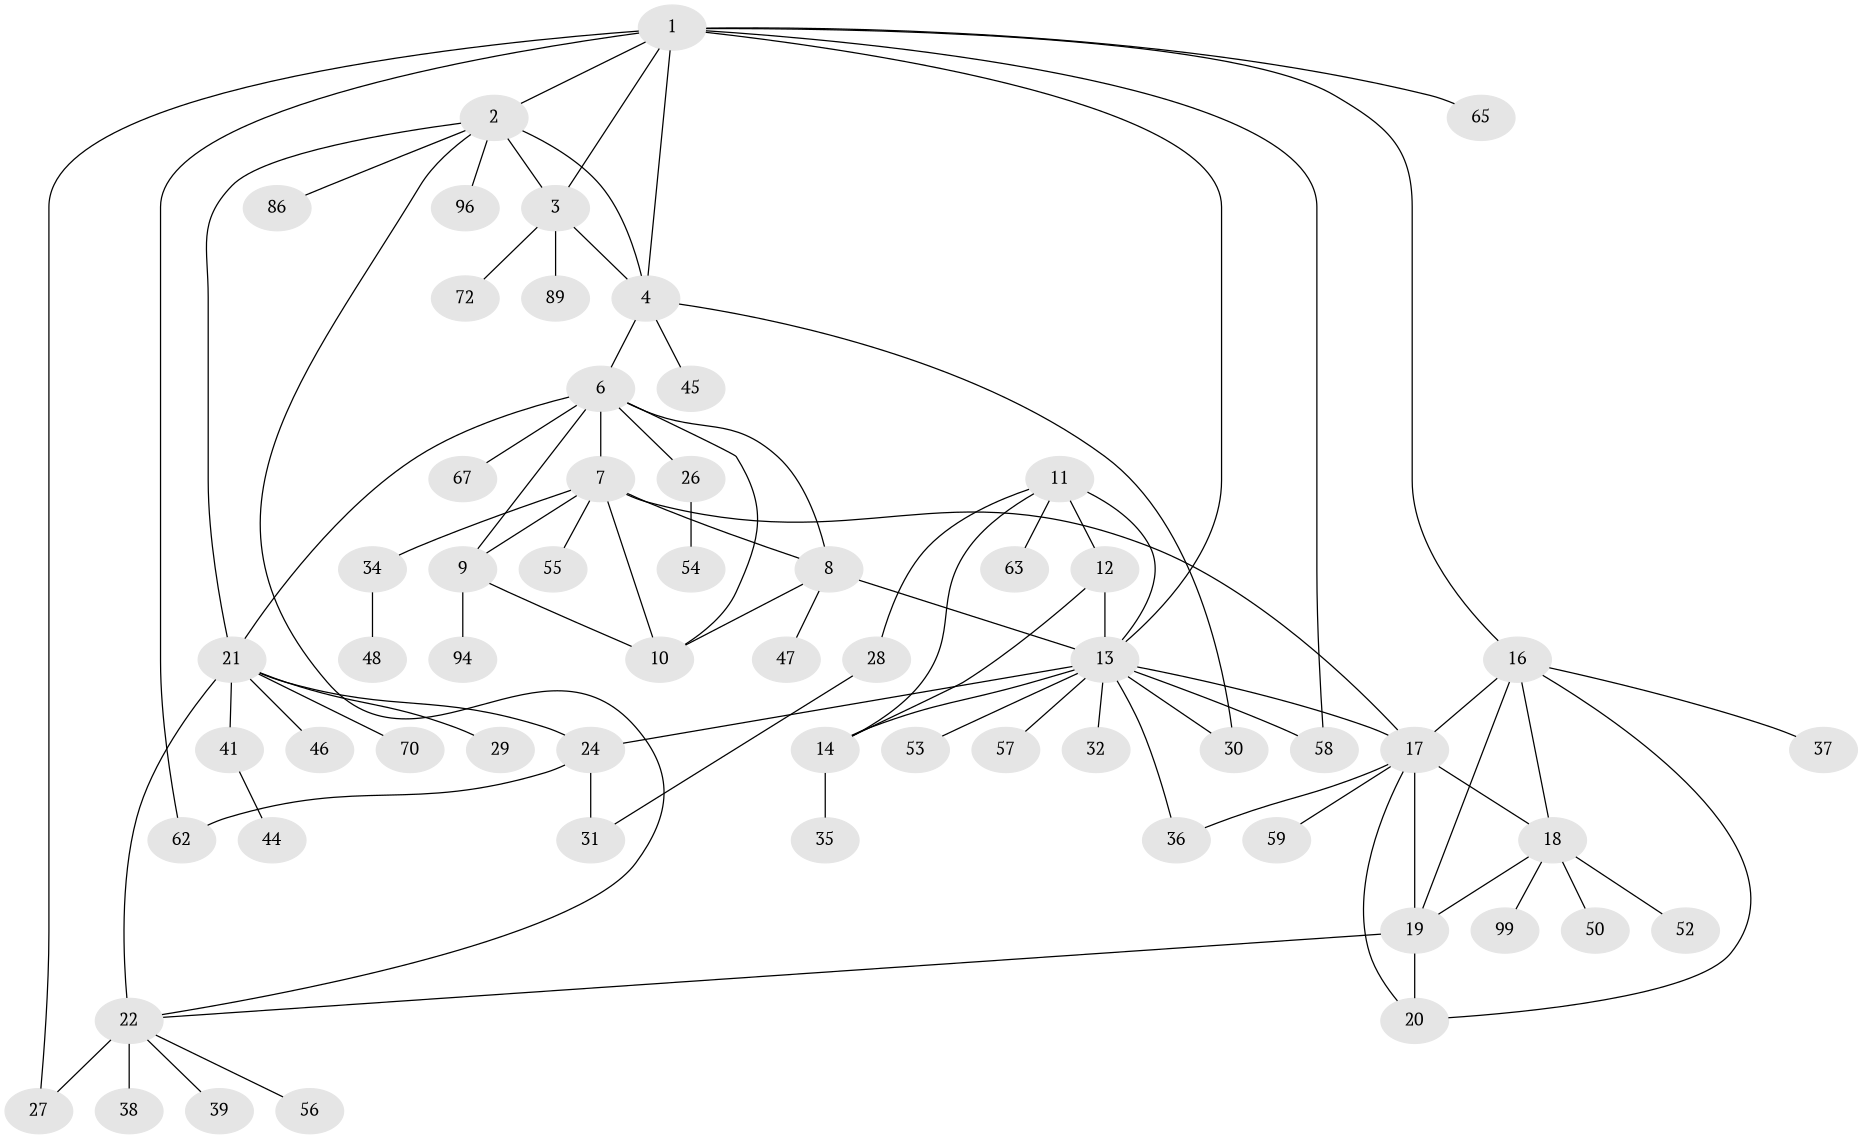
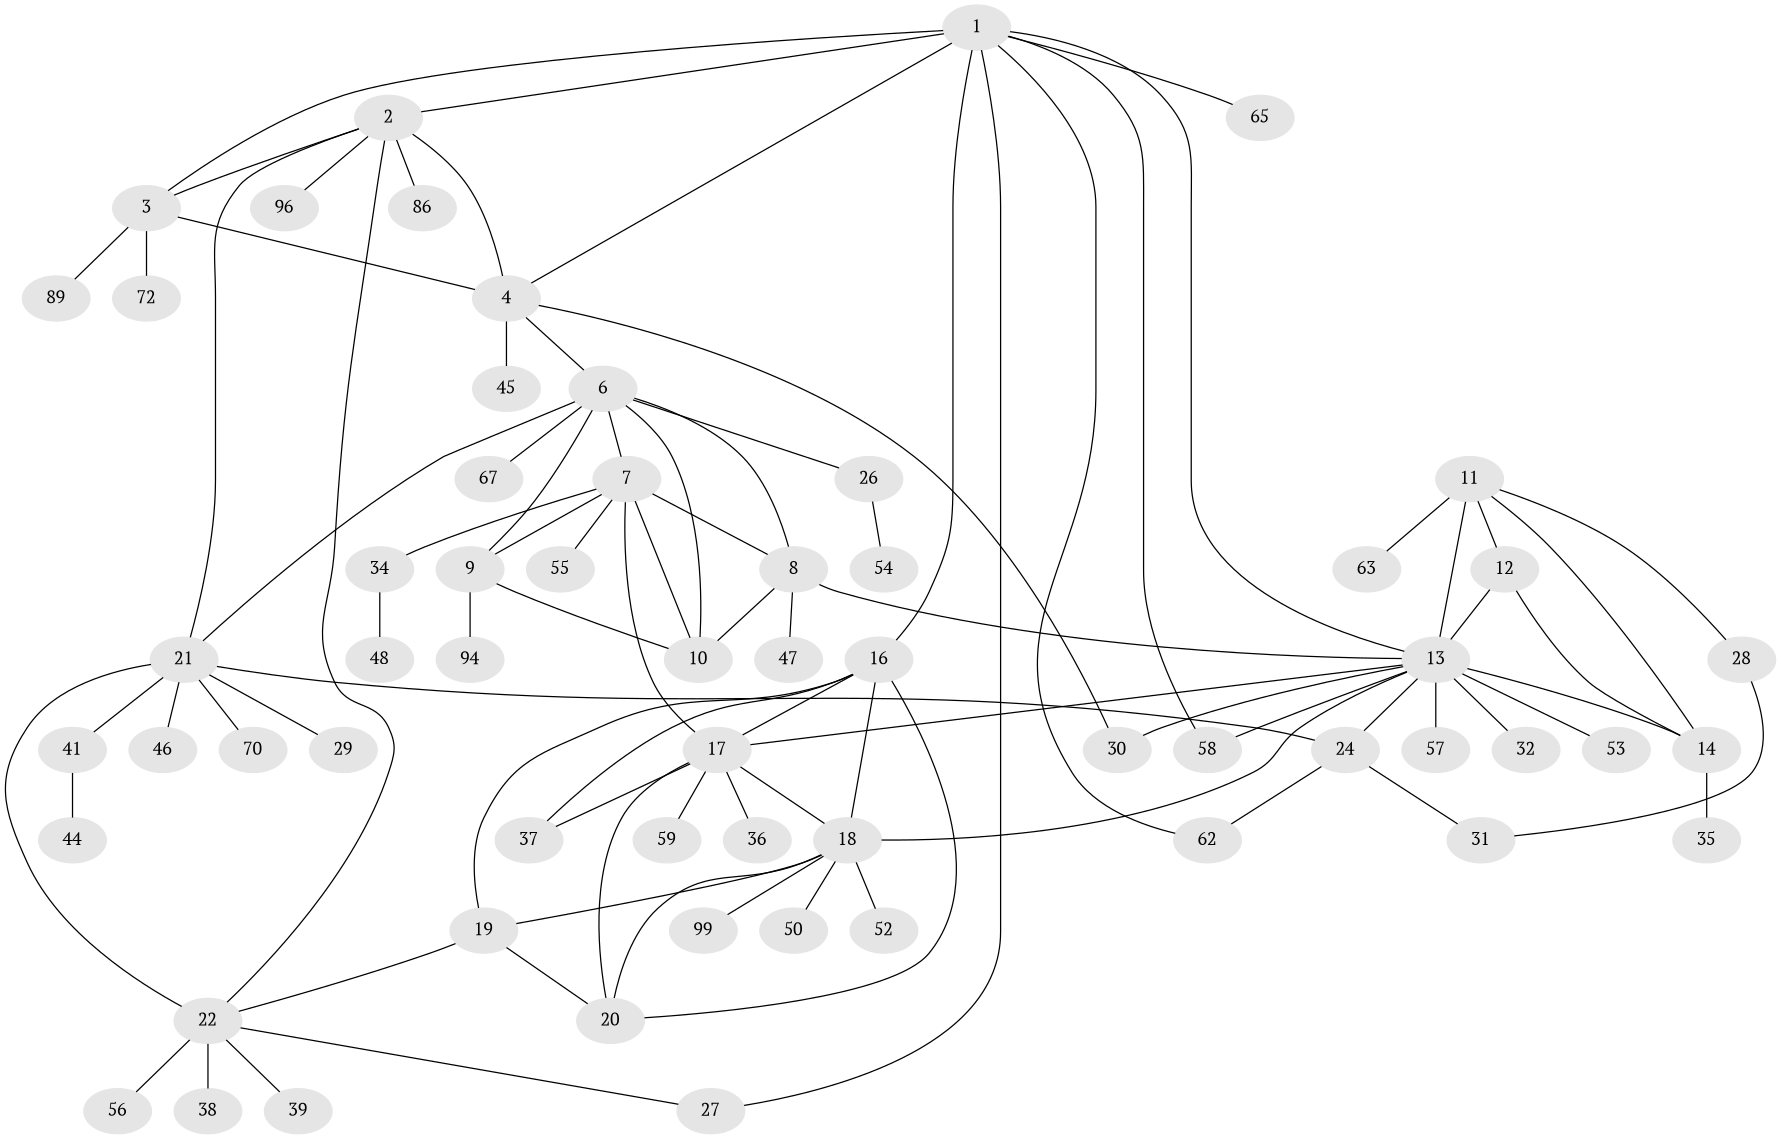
edge "13" -- "36": now "13" -- "18"
edge "17" -- "19": now "17" -- "37"
edge "18" -- "20": added
